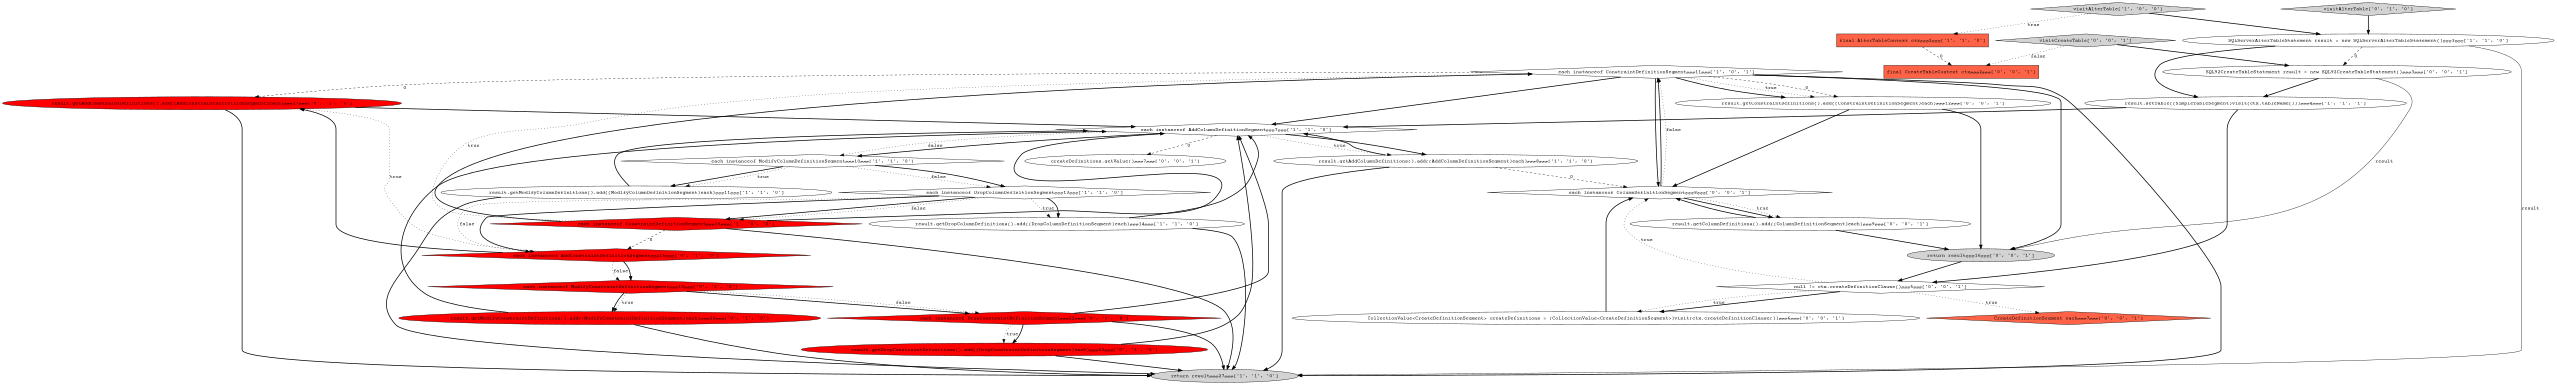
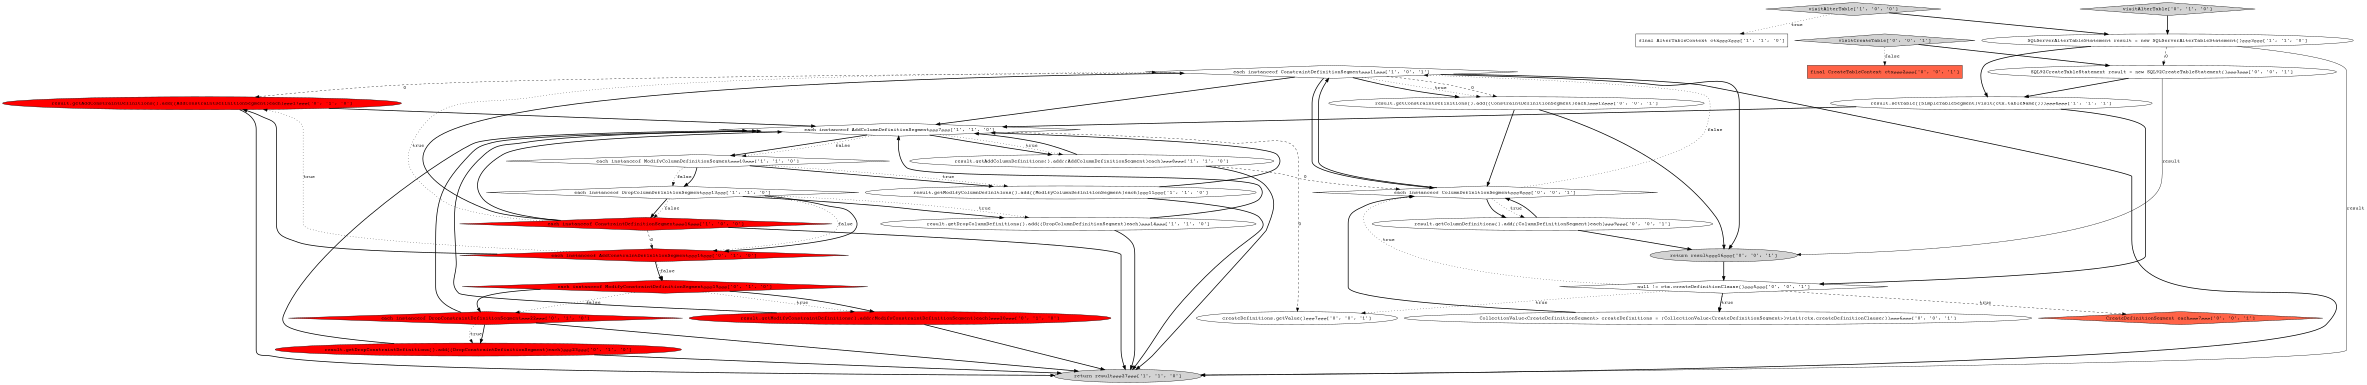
node "final AlterTableContext ctx@@@2@@@['1', '1', '0']": fillcolor tomato -> white
edge "final AlterTableContext ctx@@@2@@@['1', '1', '0']" -> "final CreateTableContext ctx@@@2@@@['0', '0', '1']": removed, label "0"
edge "null != ctx.createDefinitionClause()@@@5@@@['0', '0', '1']" -> "createDefinitions.getValue()@@@7@@@['0', '0', '1']": added, label "true"
edge "null != ctx.createDefinitionClause()@@@5@@@['0', '0', '1']" -> "CreateDefinitionSegment each@@@7@@@['0', '0', '1']": style dotted -> dashed
